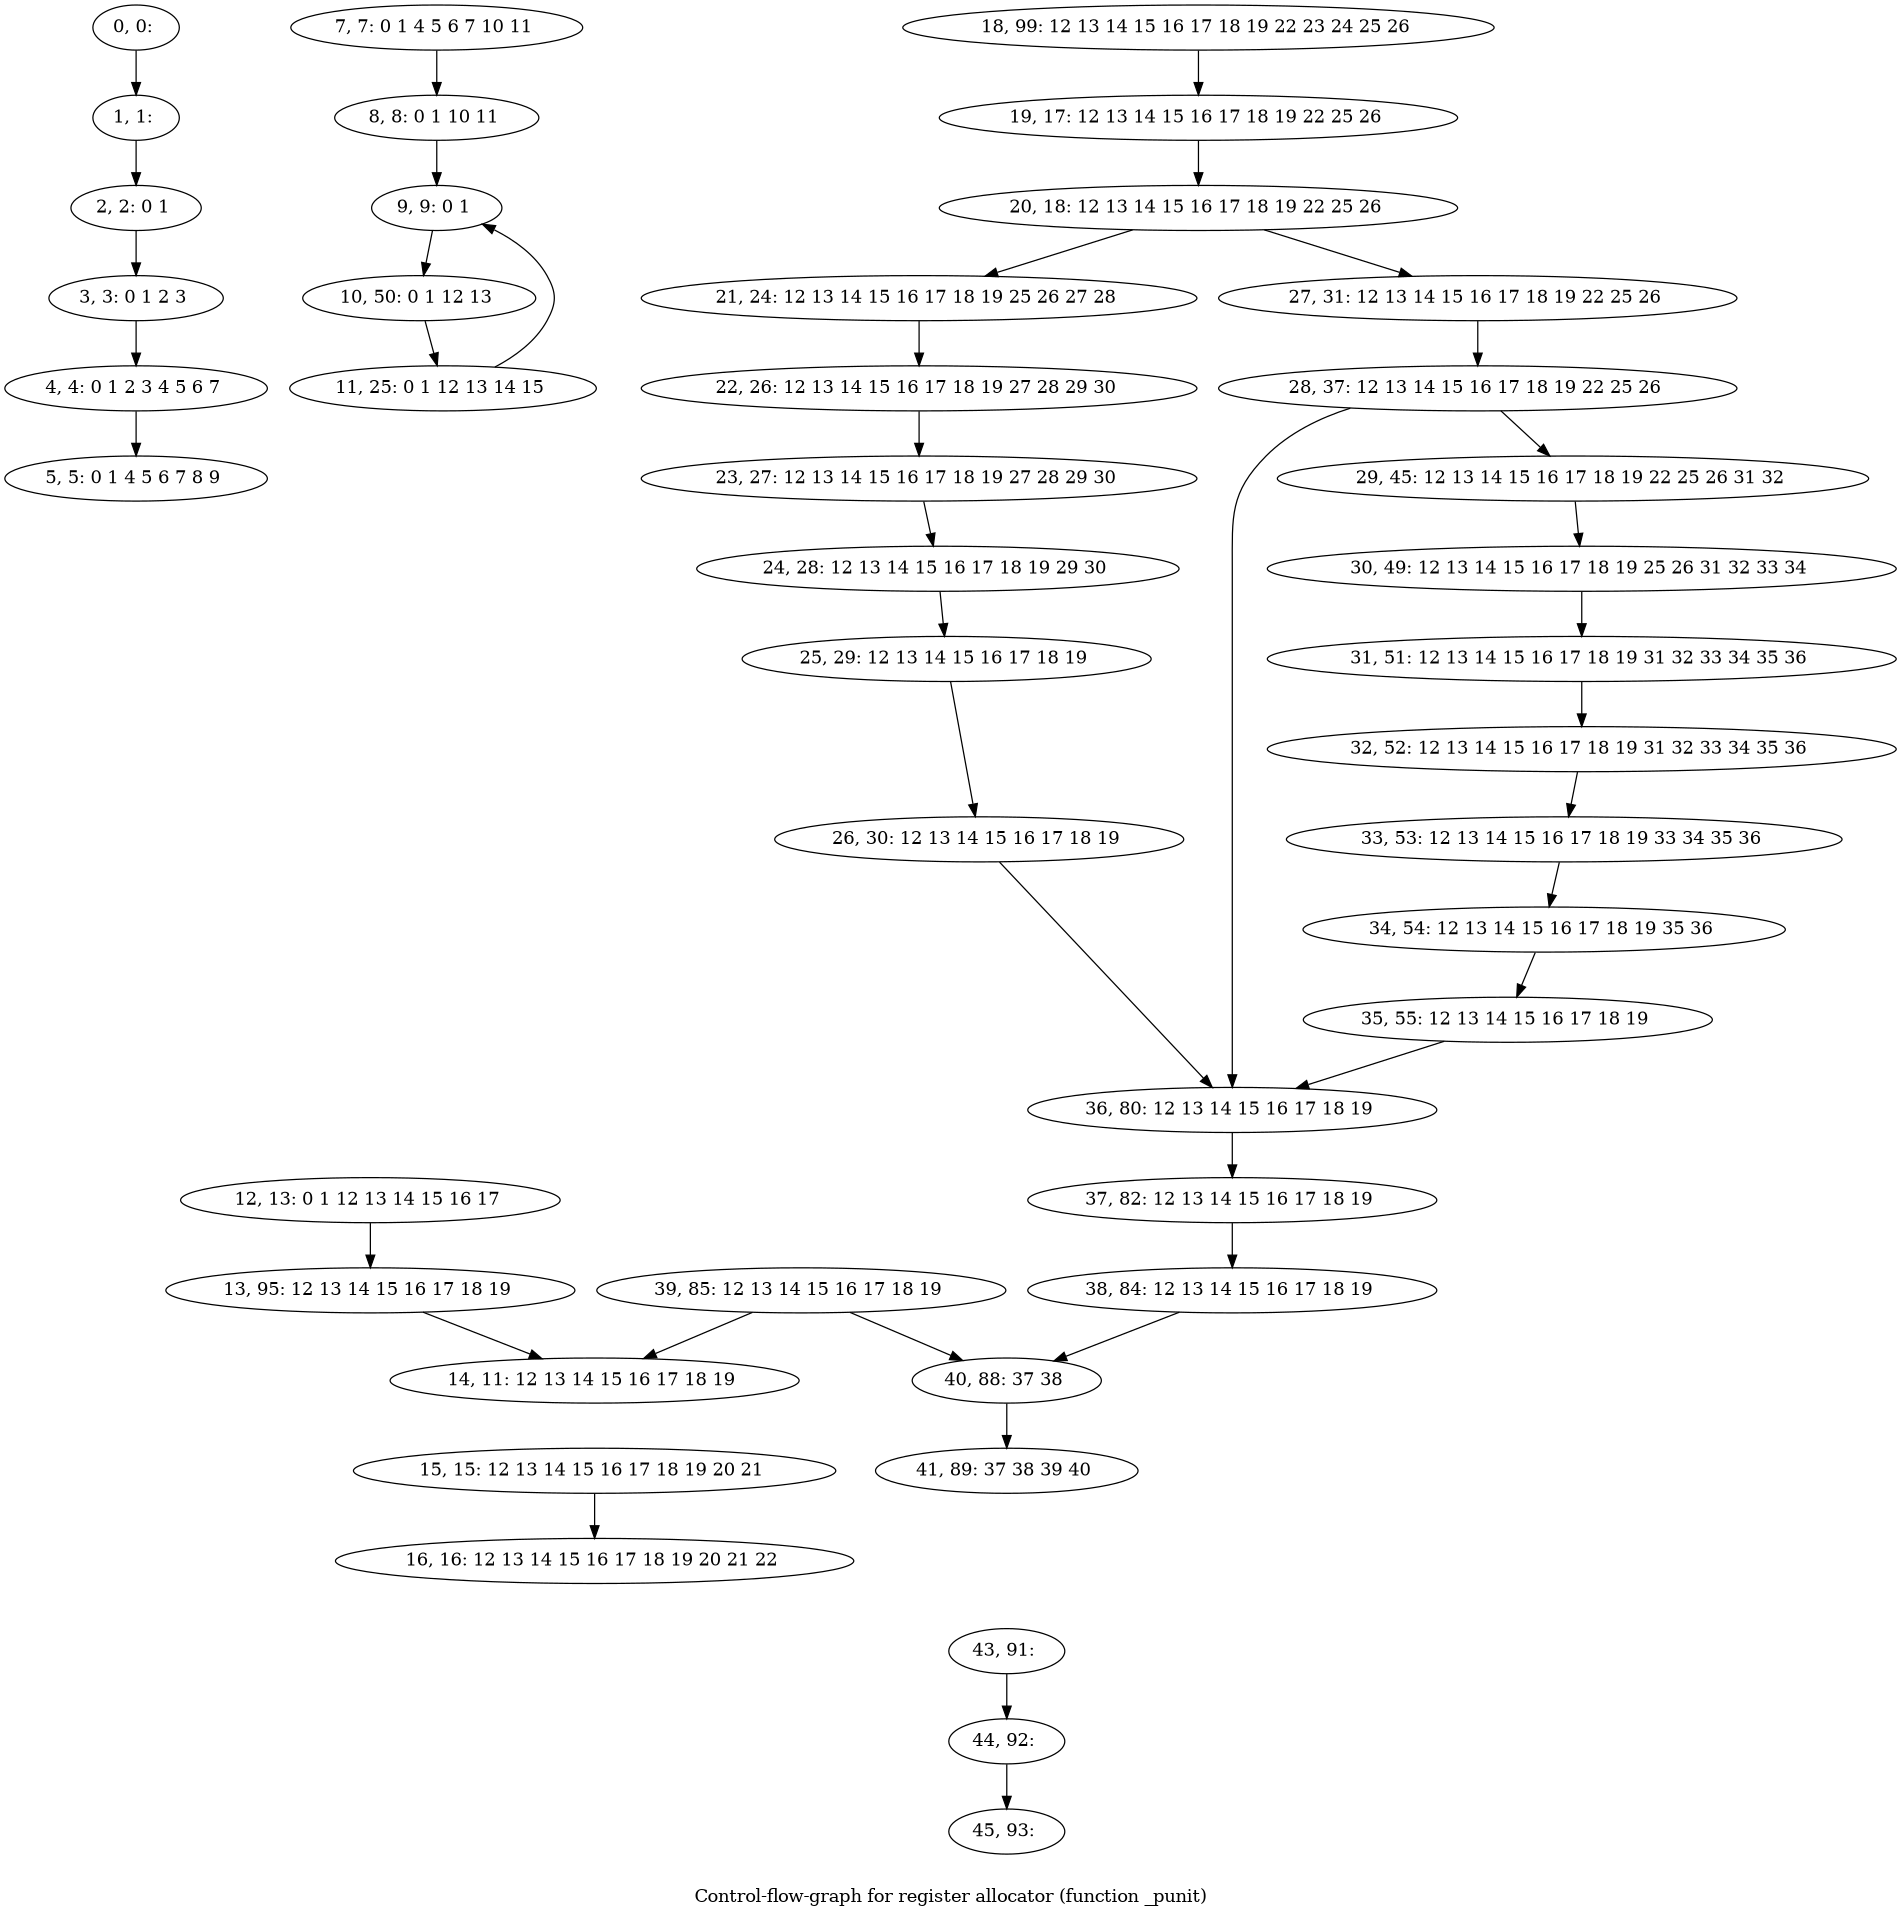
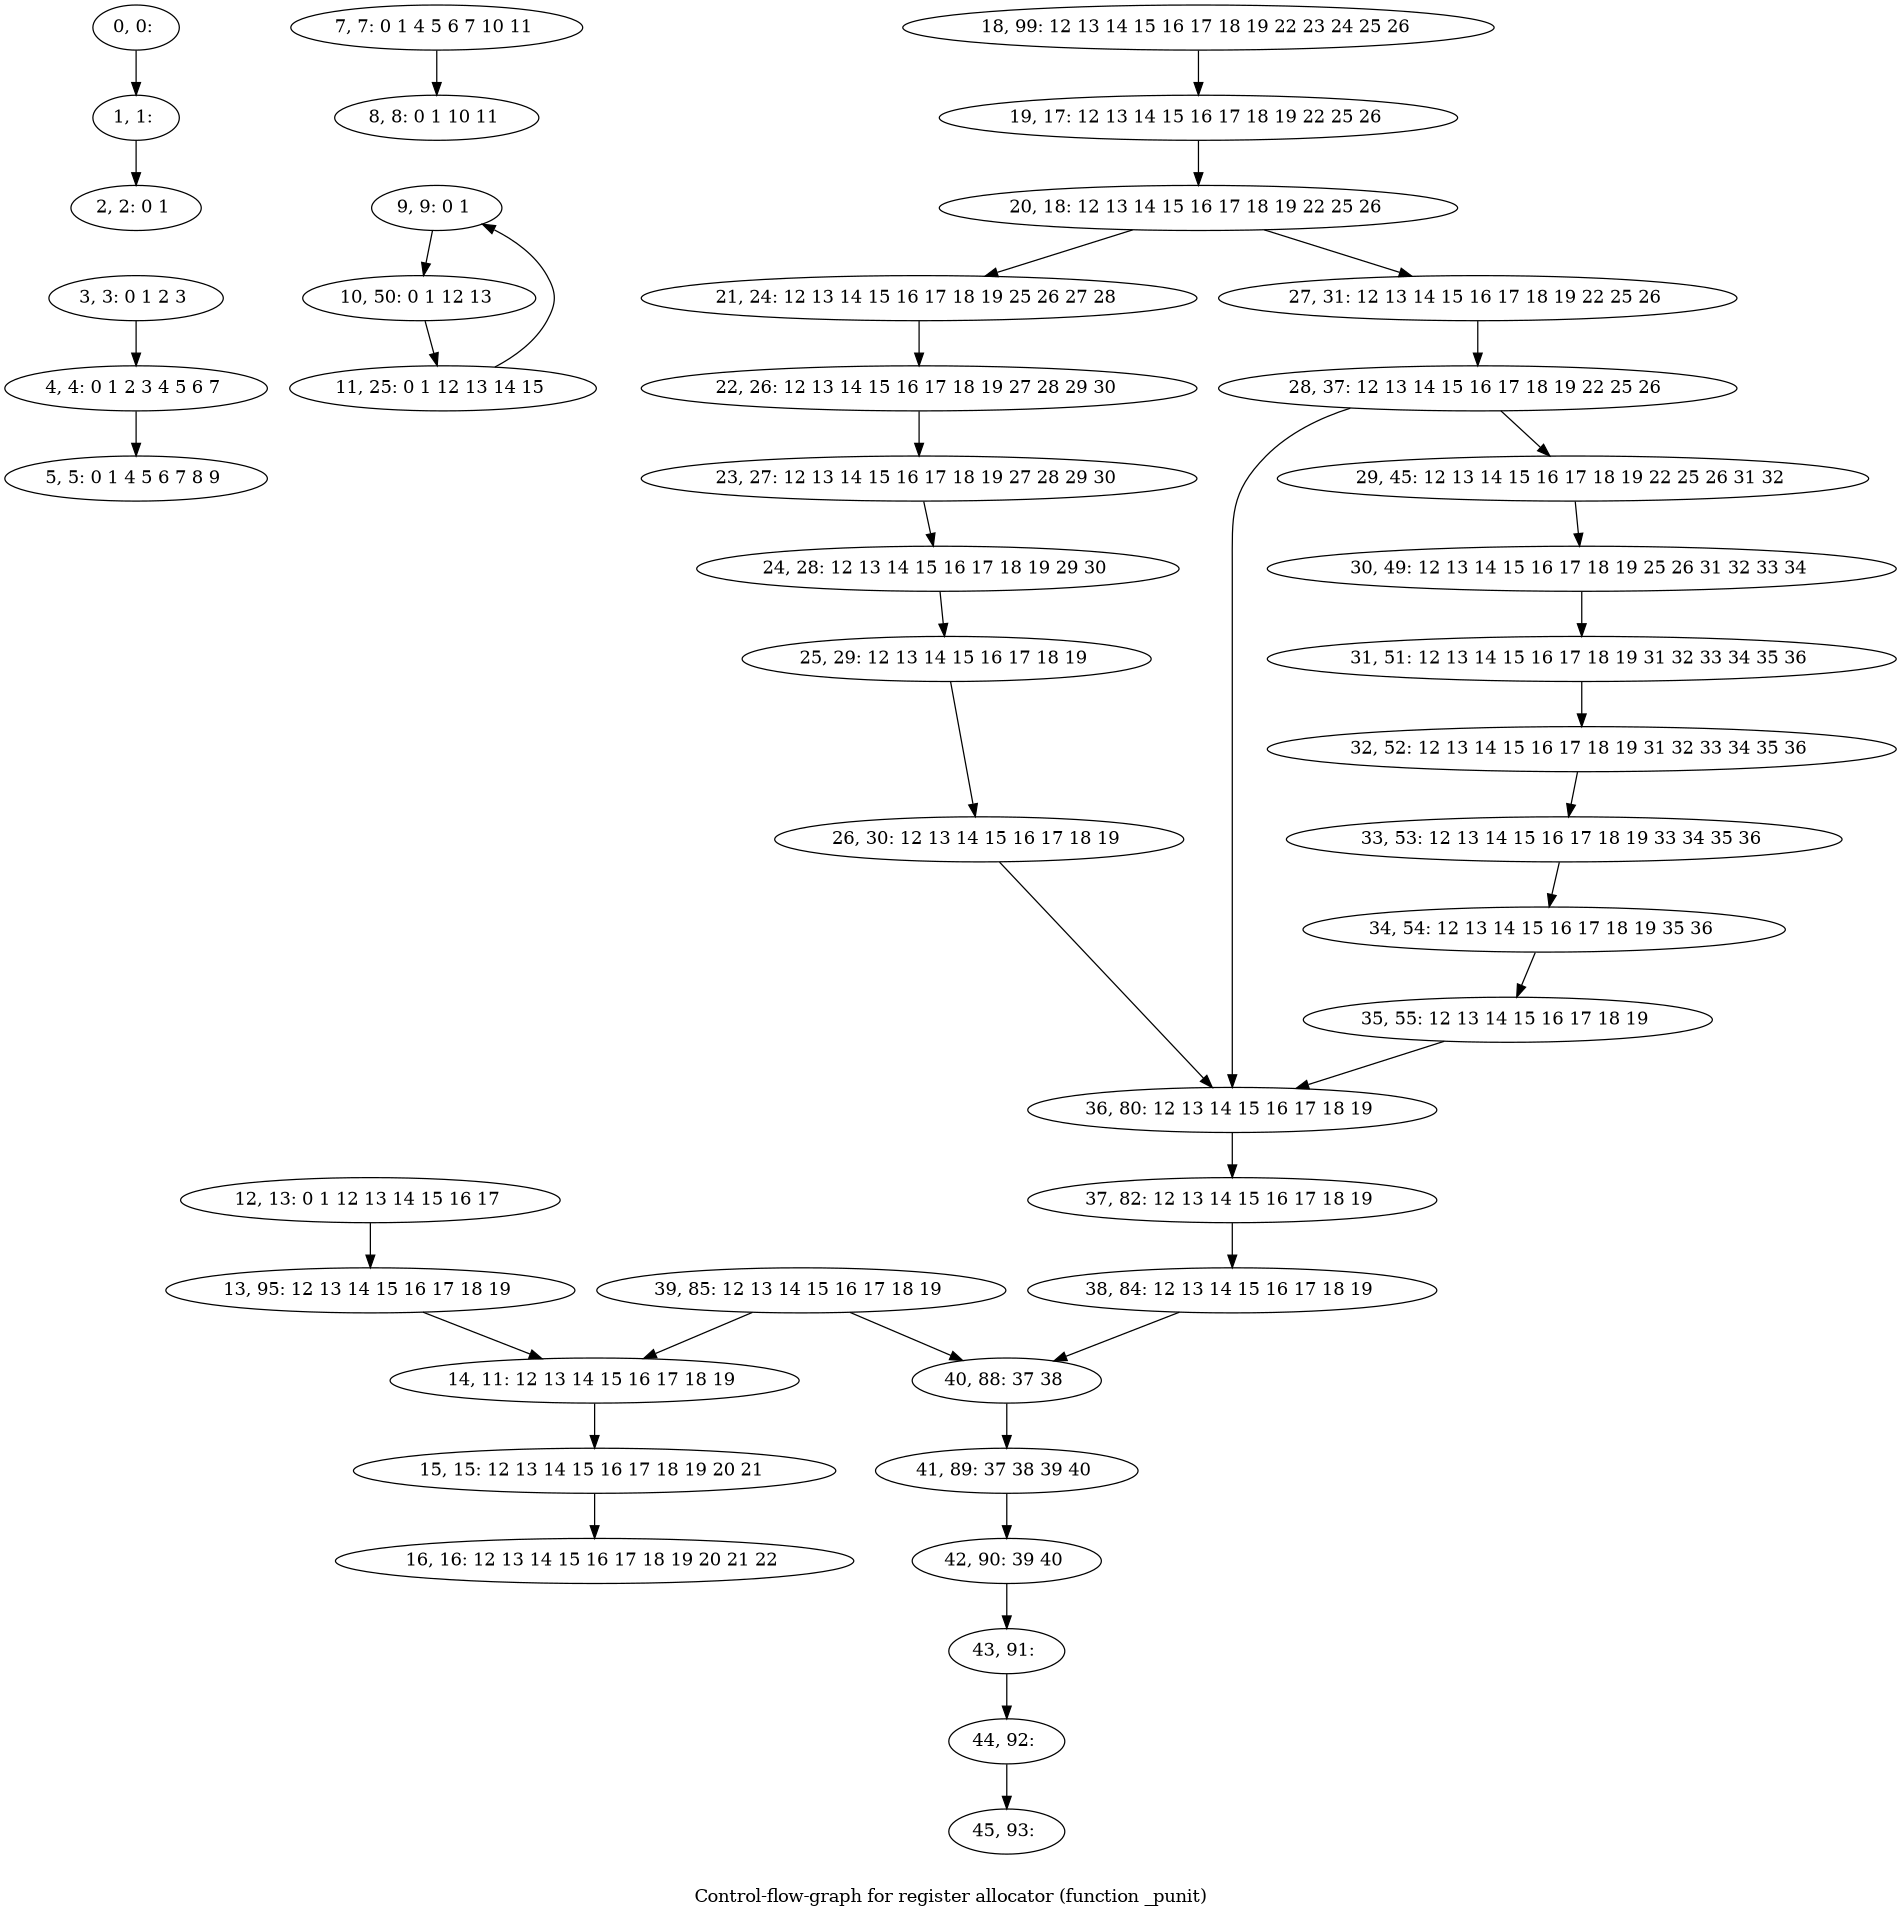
edge "8, 8: 0 1 10 11" -> "9, 9: 0 1": removed
edge "2, 2: 0 1" -> "3, 3: 0 1 2 3": removed
edge "14, 11: 12 13 14 15 16 17 18 19" -> "15, 15: 12 13 14 15 16 17 18 19 20 21": added
node "42, 90: 39 40": added
